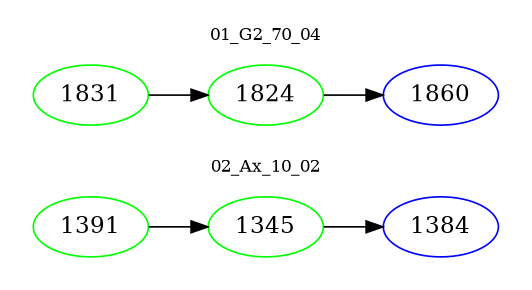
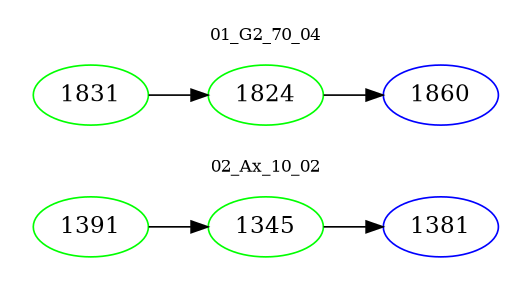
node "1384": label "1384" -> "1381"
